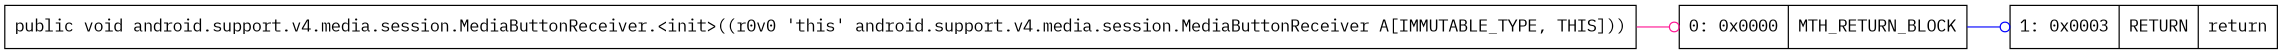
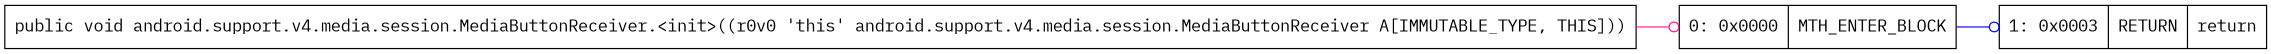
node "0: 0x0000": text "MTH_RETURN_BLOCK" -> "MTH_ENTER_BLOCK"
